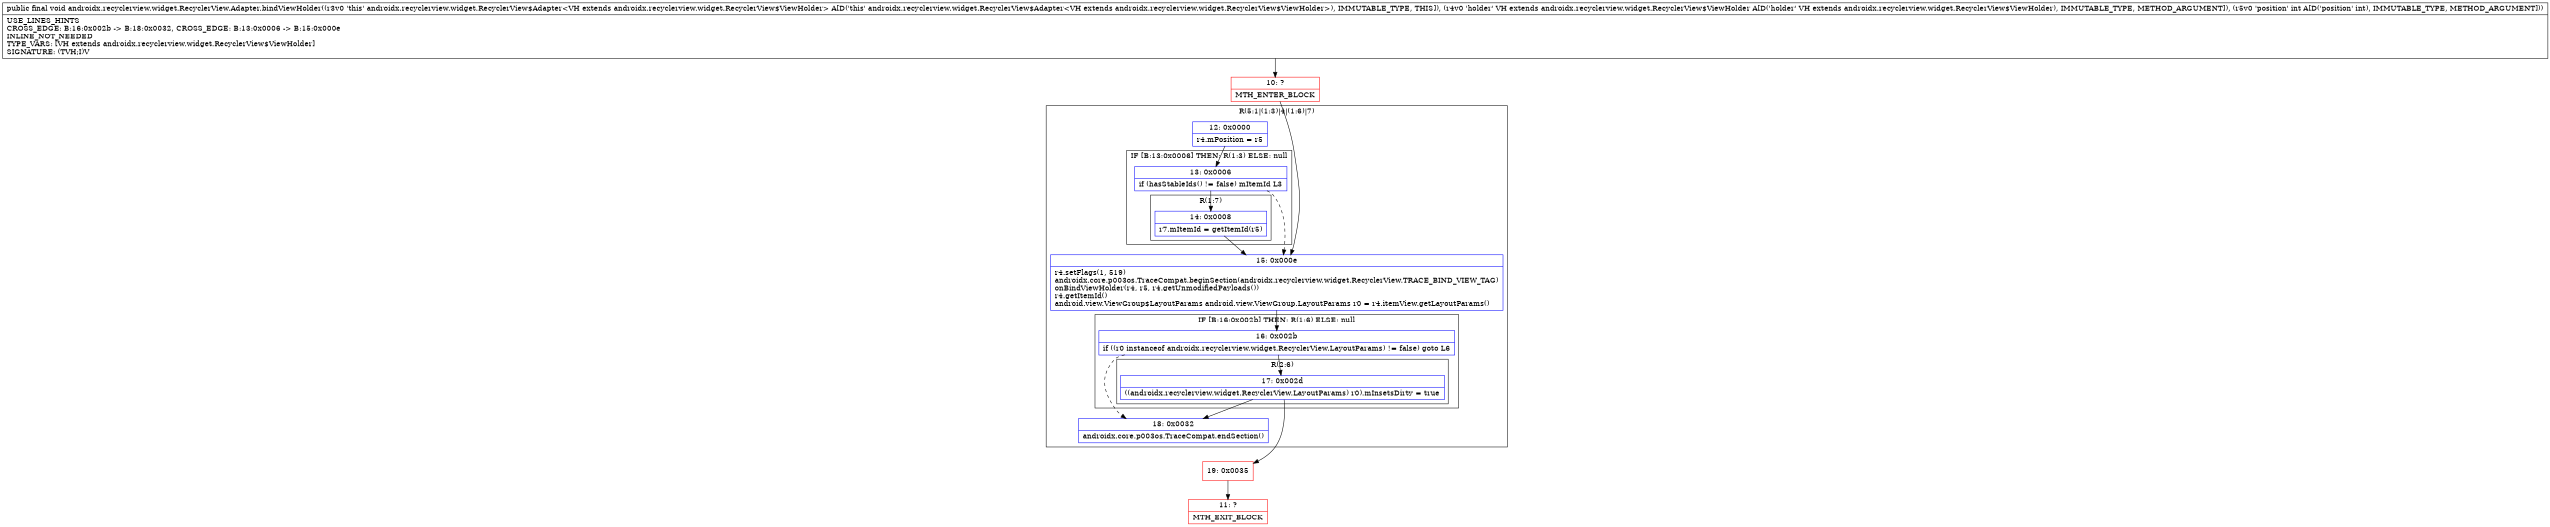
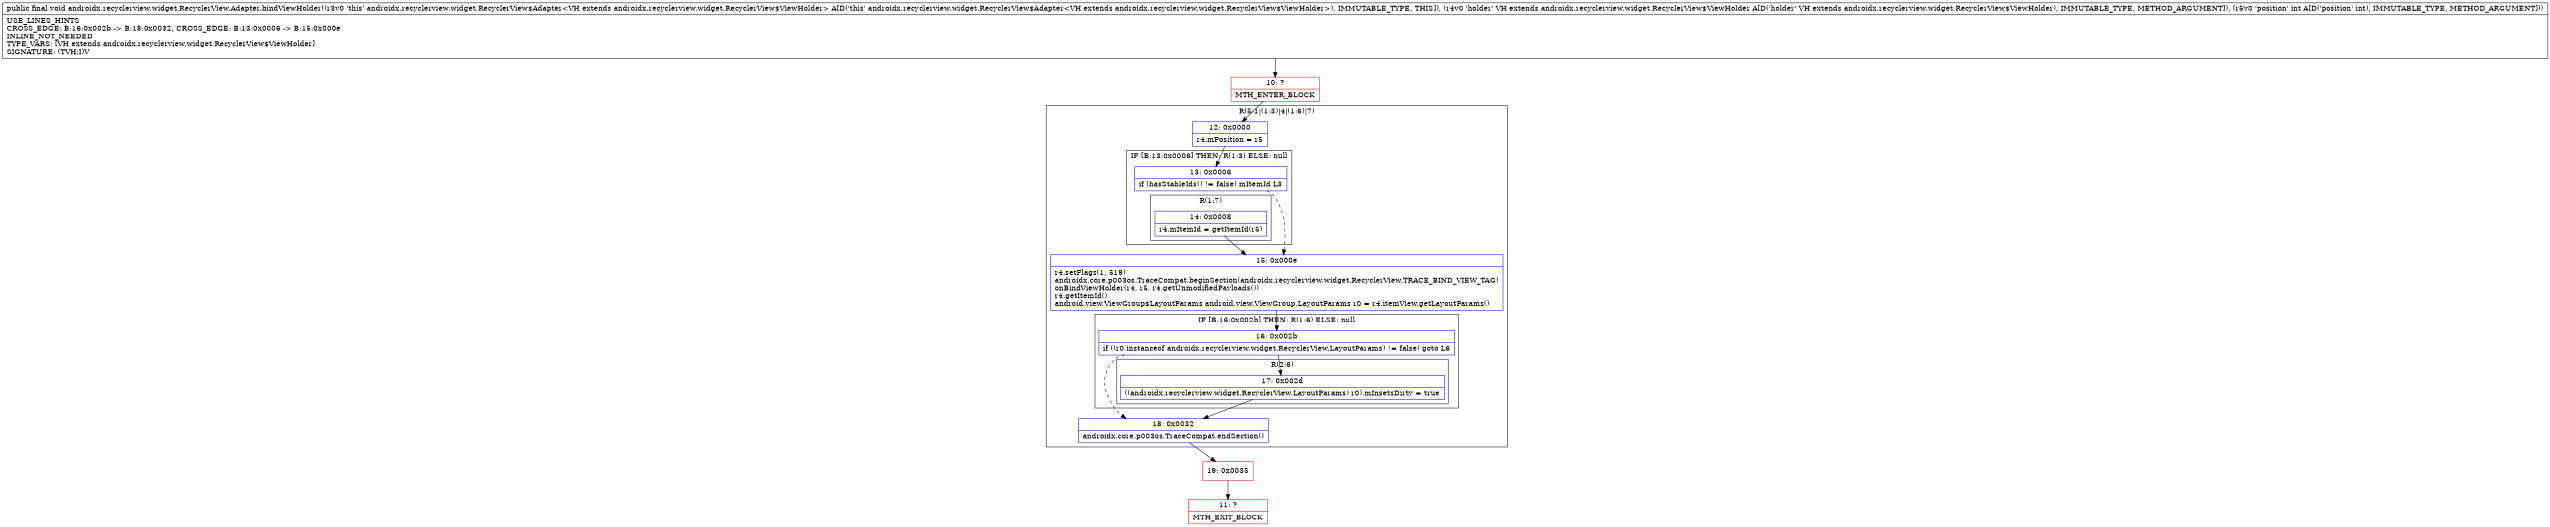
edge "10: ?" -> "15: 0x000e": now "10: ?" -> "12: 0x0000"
edge "13: 0x0006" -> "14: 0x0008": removed
node "14: 0x0008": text "r7.mItemId = getItemId(r5)" -> "r4.mItemId = getItemId(r5)"
edge "17: 0x002d" -> "19: 0x0035": now "18: 0x0032" -> "19: 0x0035"
